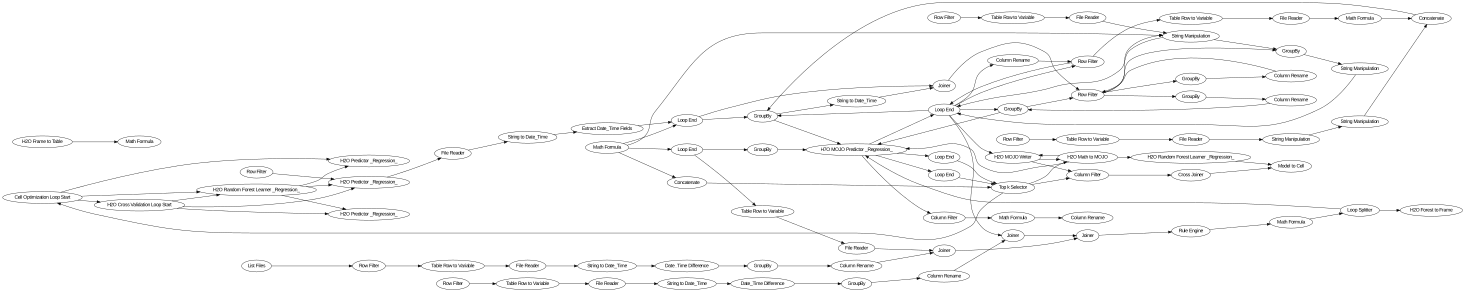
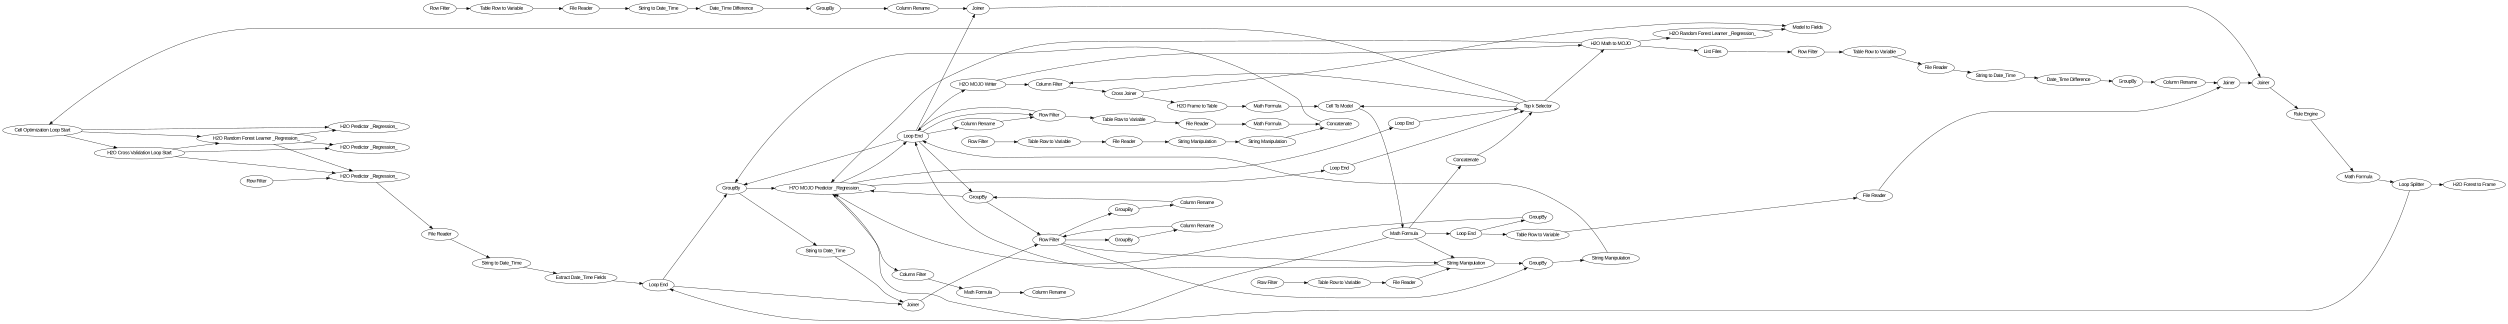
edge "Cross Joiner" -> "H2O Frame to Table": added
node "Cell To Model": added
edge "H2O Math to MOJO" -> "H2O MOJO Writer": now "H2O Math to MOJO" -> "List Files"
node "Model to Cell": label "Model to Cell" -> "Model to Fields"
